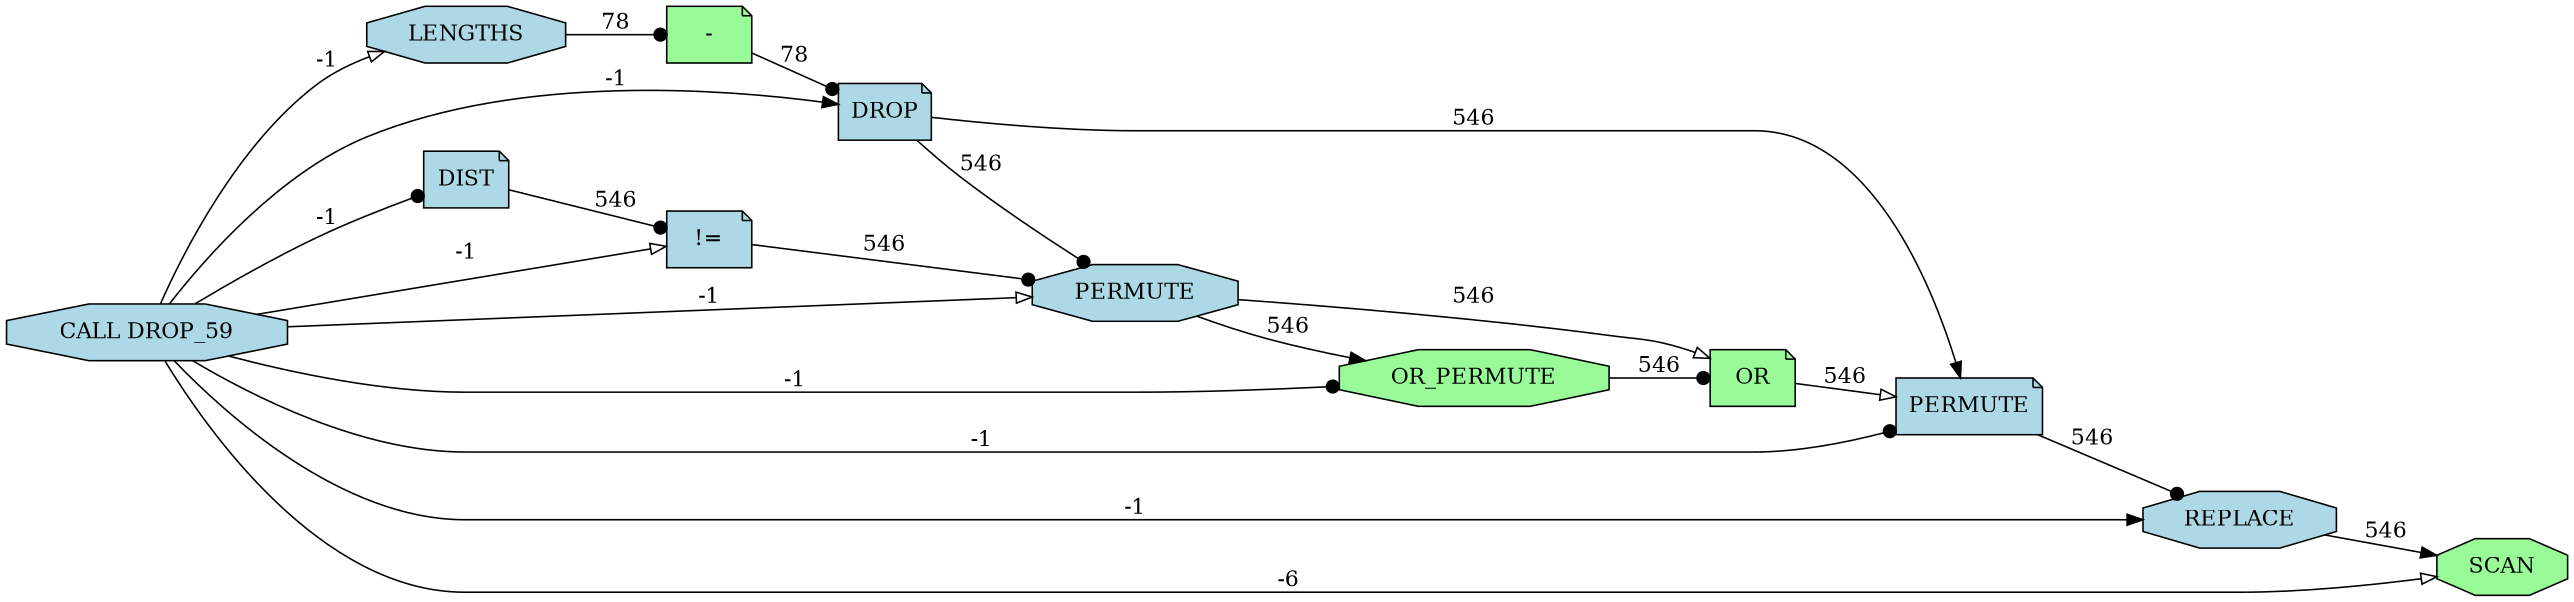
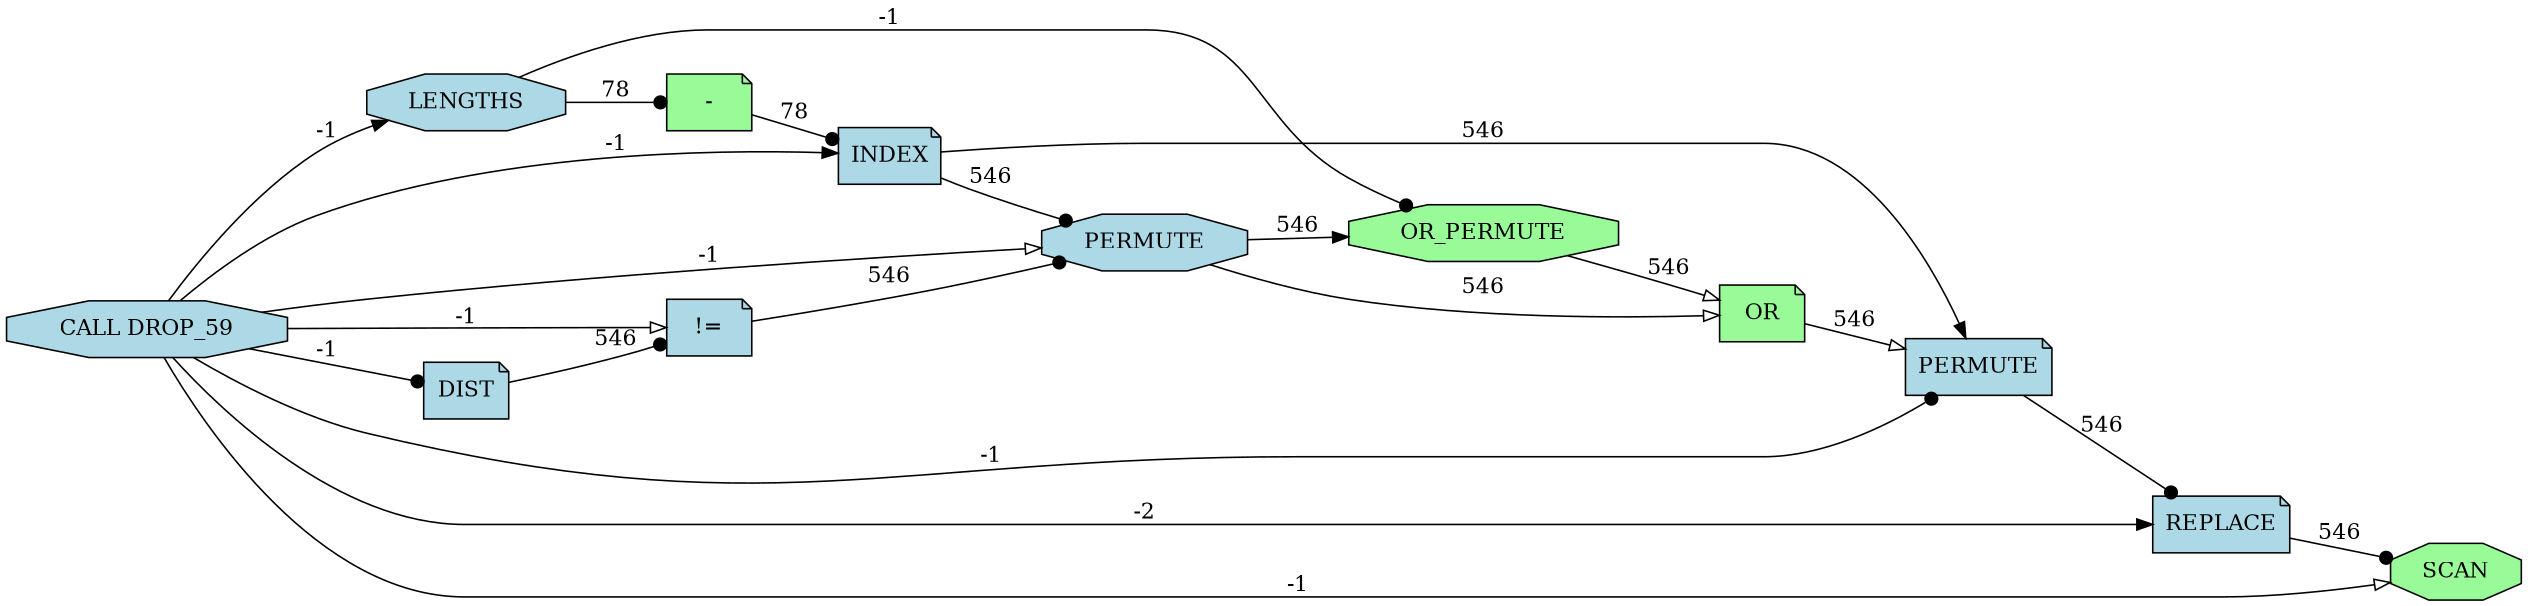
node "DROP": label "DROP" -> "INDEX"
edge "CALL DROP_59" -> "LENGTHS": arrowhead onormal -> normal
edge "OR_PERMUTE" -> "OR": arrowhead dot -> onormal
edge "CALL DROP_59" -> "OR_PERMUTE": now "LENGTHS" -> "OR_PERMUTE"
edge "CALL DROP_59" -> "REPLACE": label "-1" -> "-2"
node "REPLACE": shape octagon -> note
edge "REPLACE" -> "SCAN": arrowhead normal -> dot
edge "CALL DROP_59" -> "SCAN": label "-6" -> "-1"
